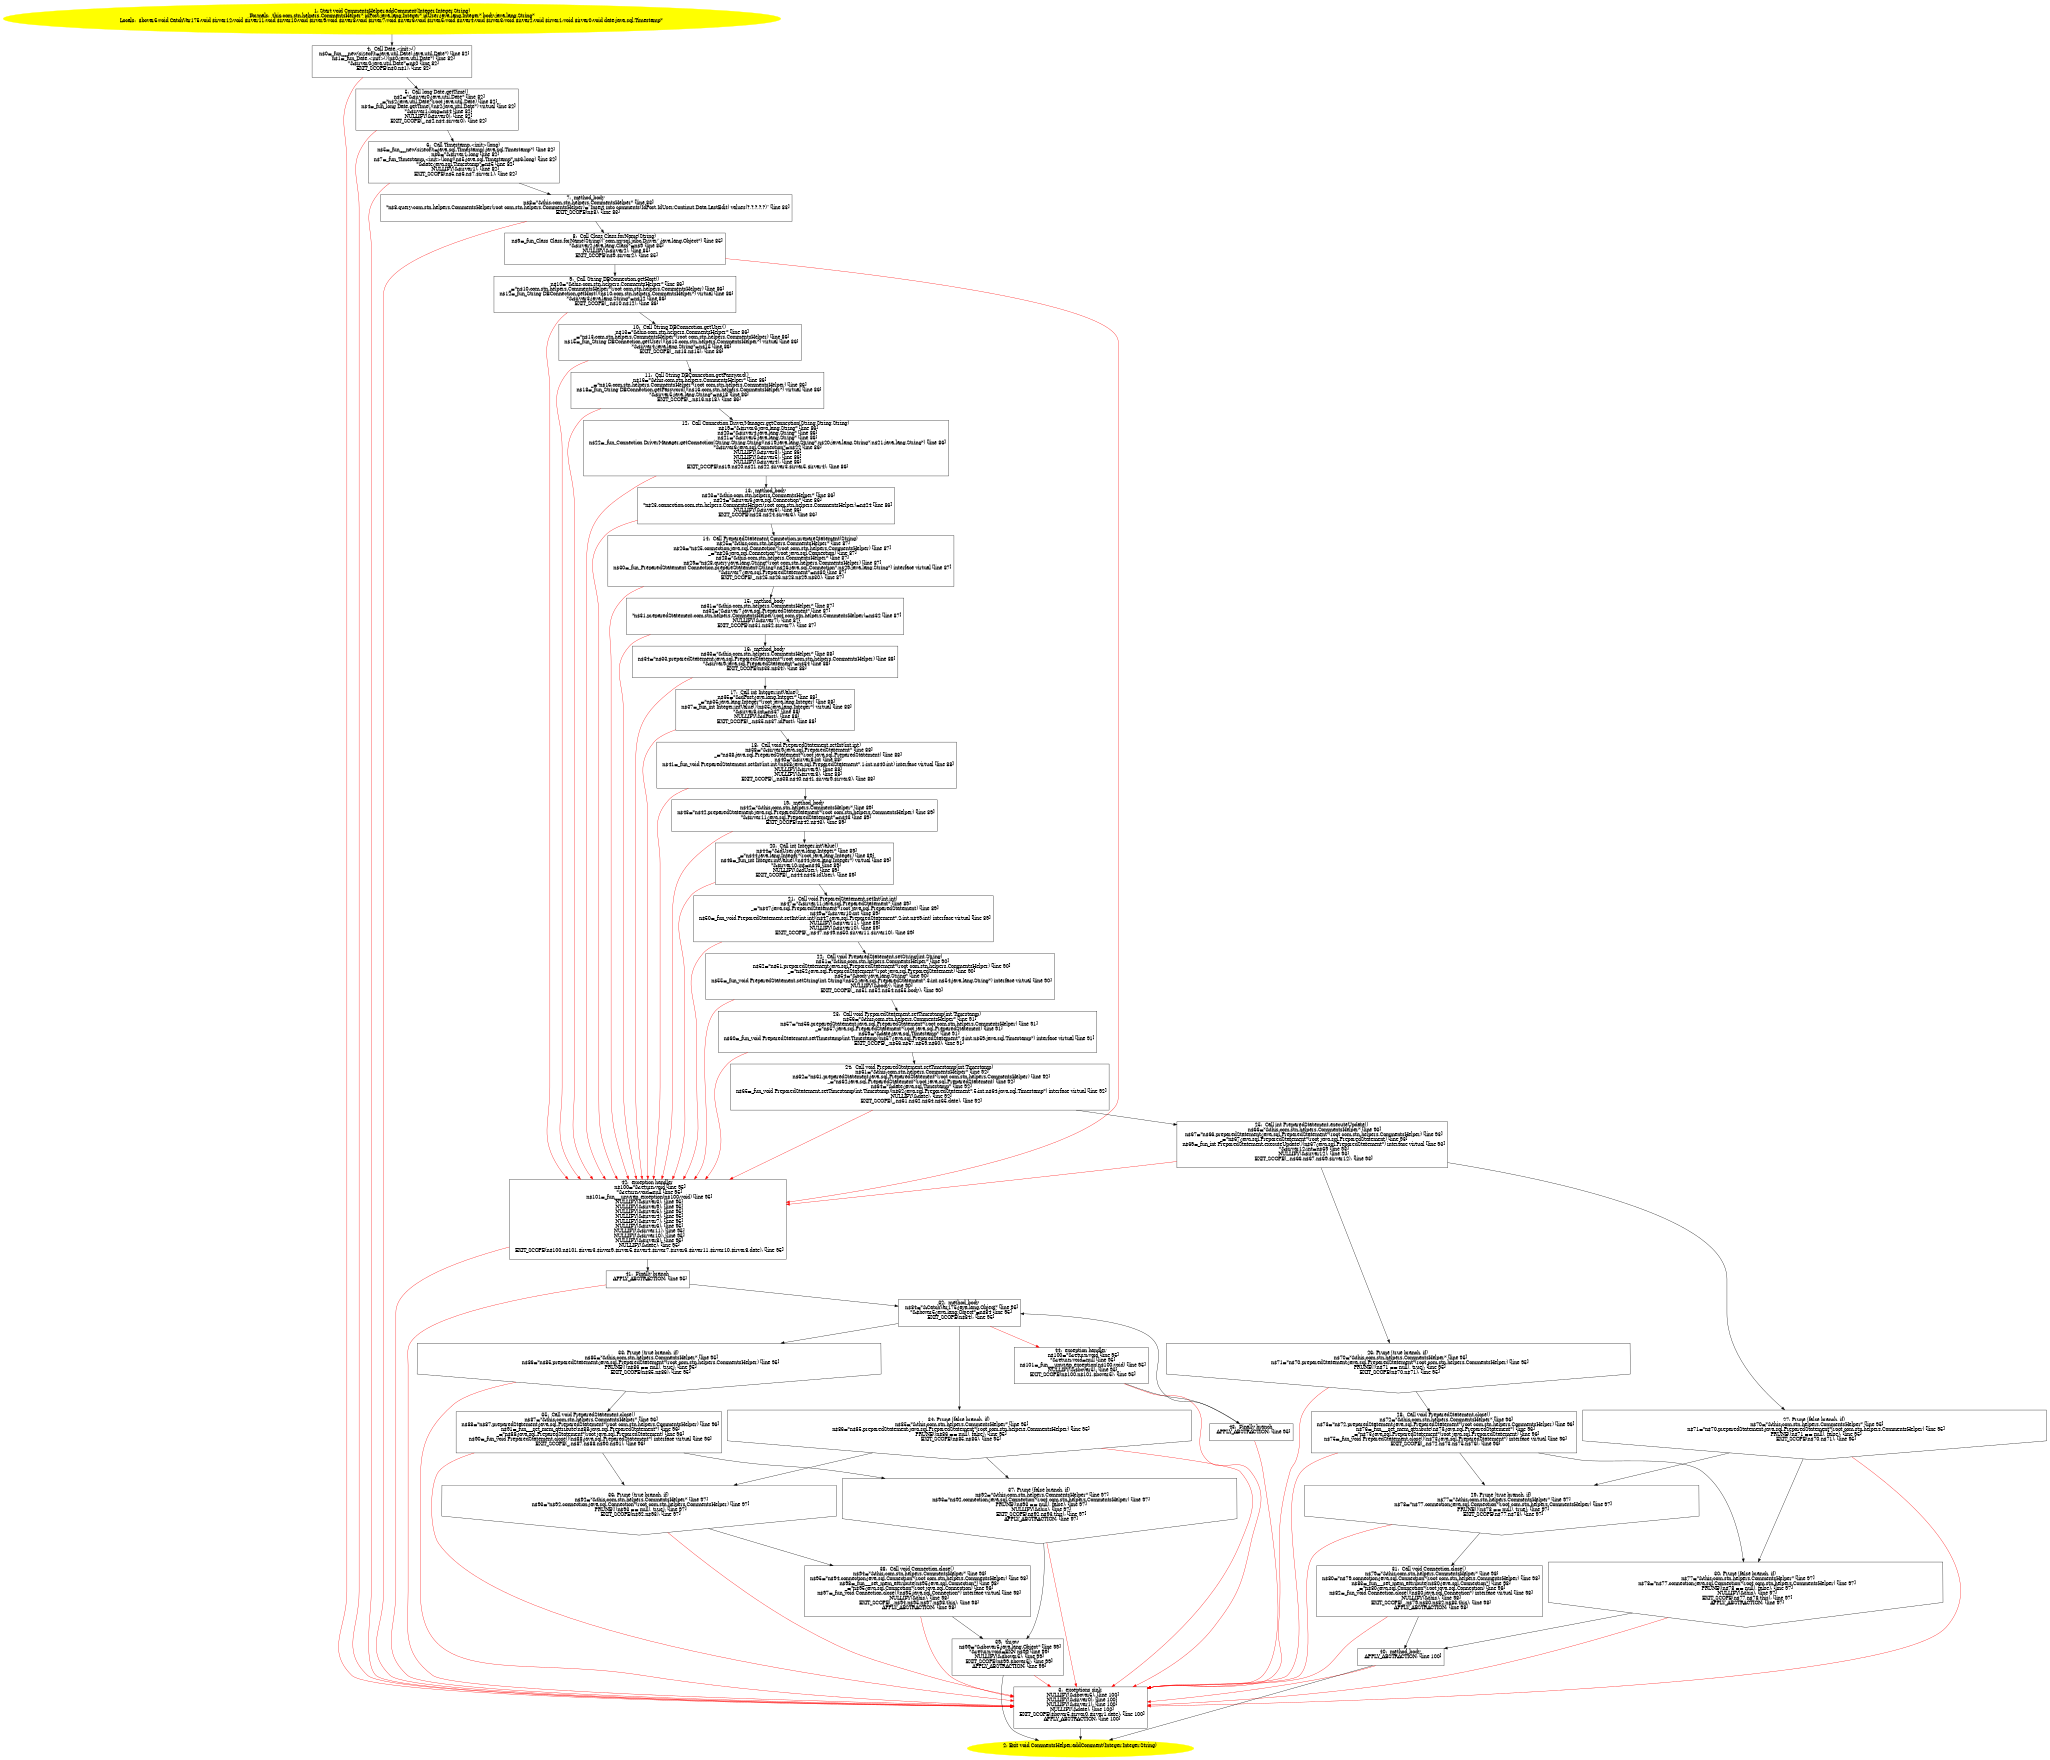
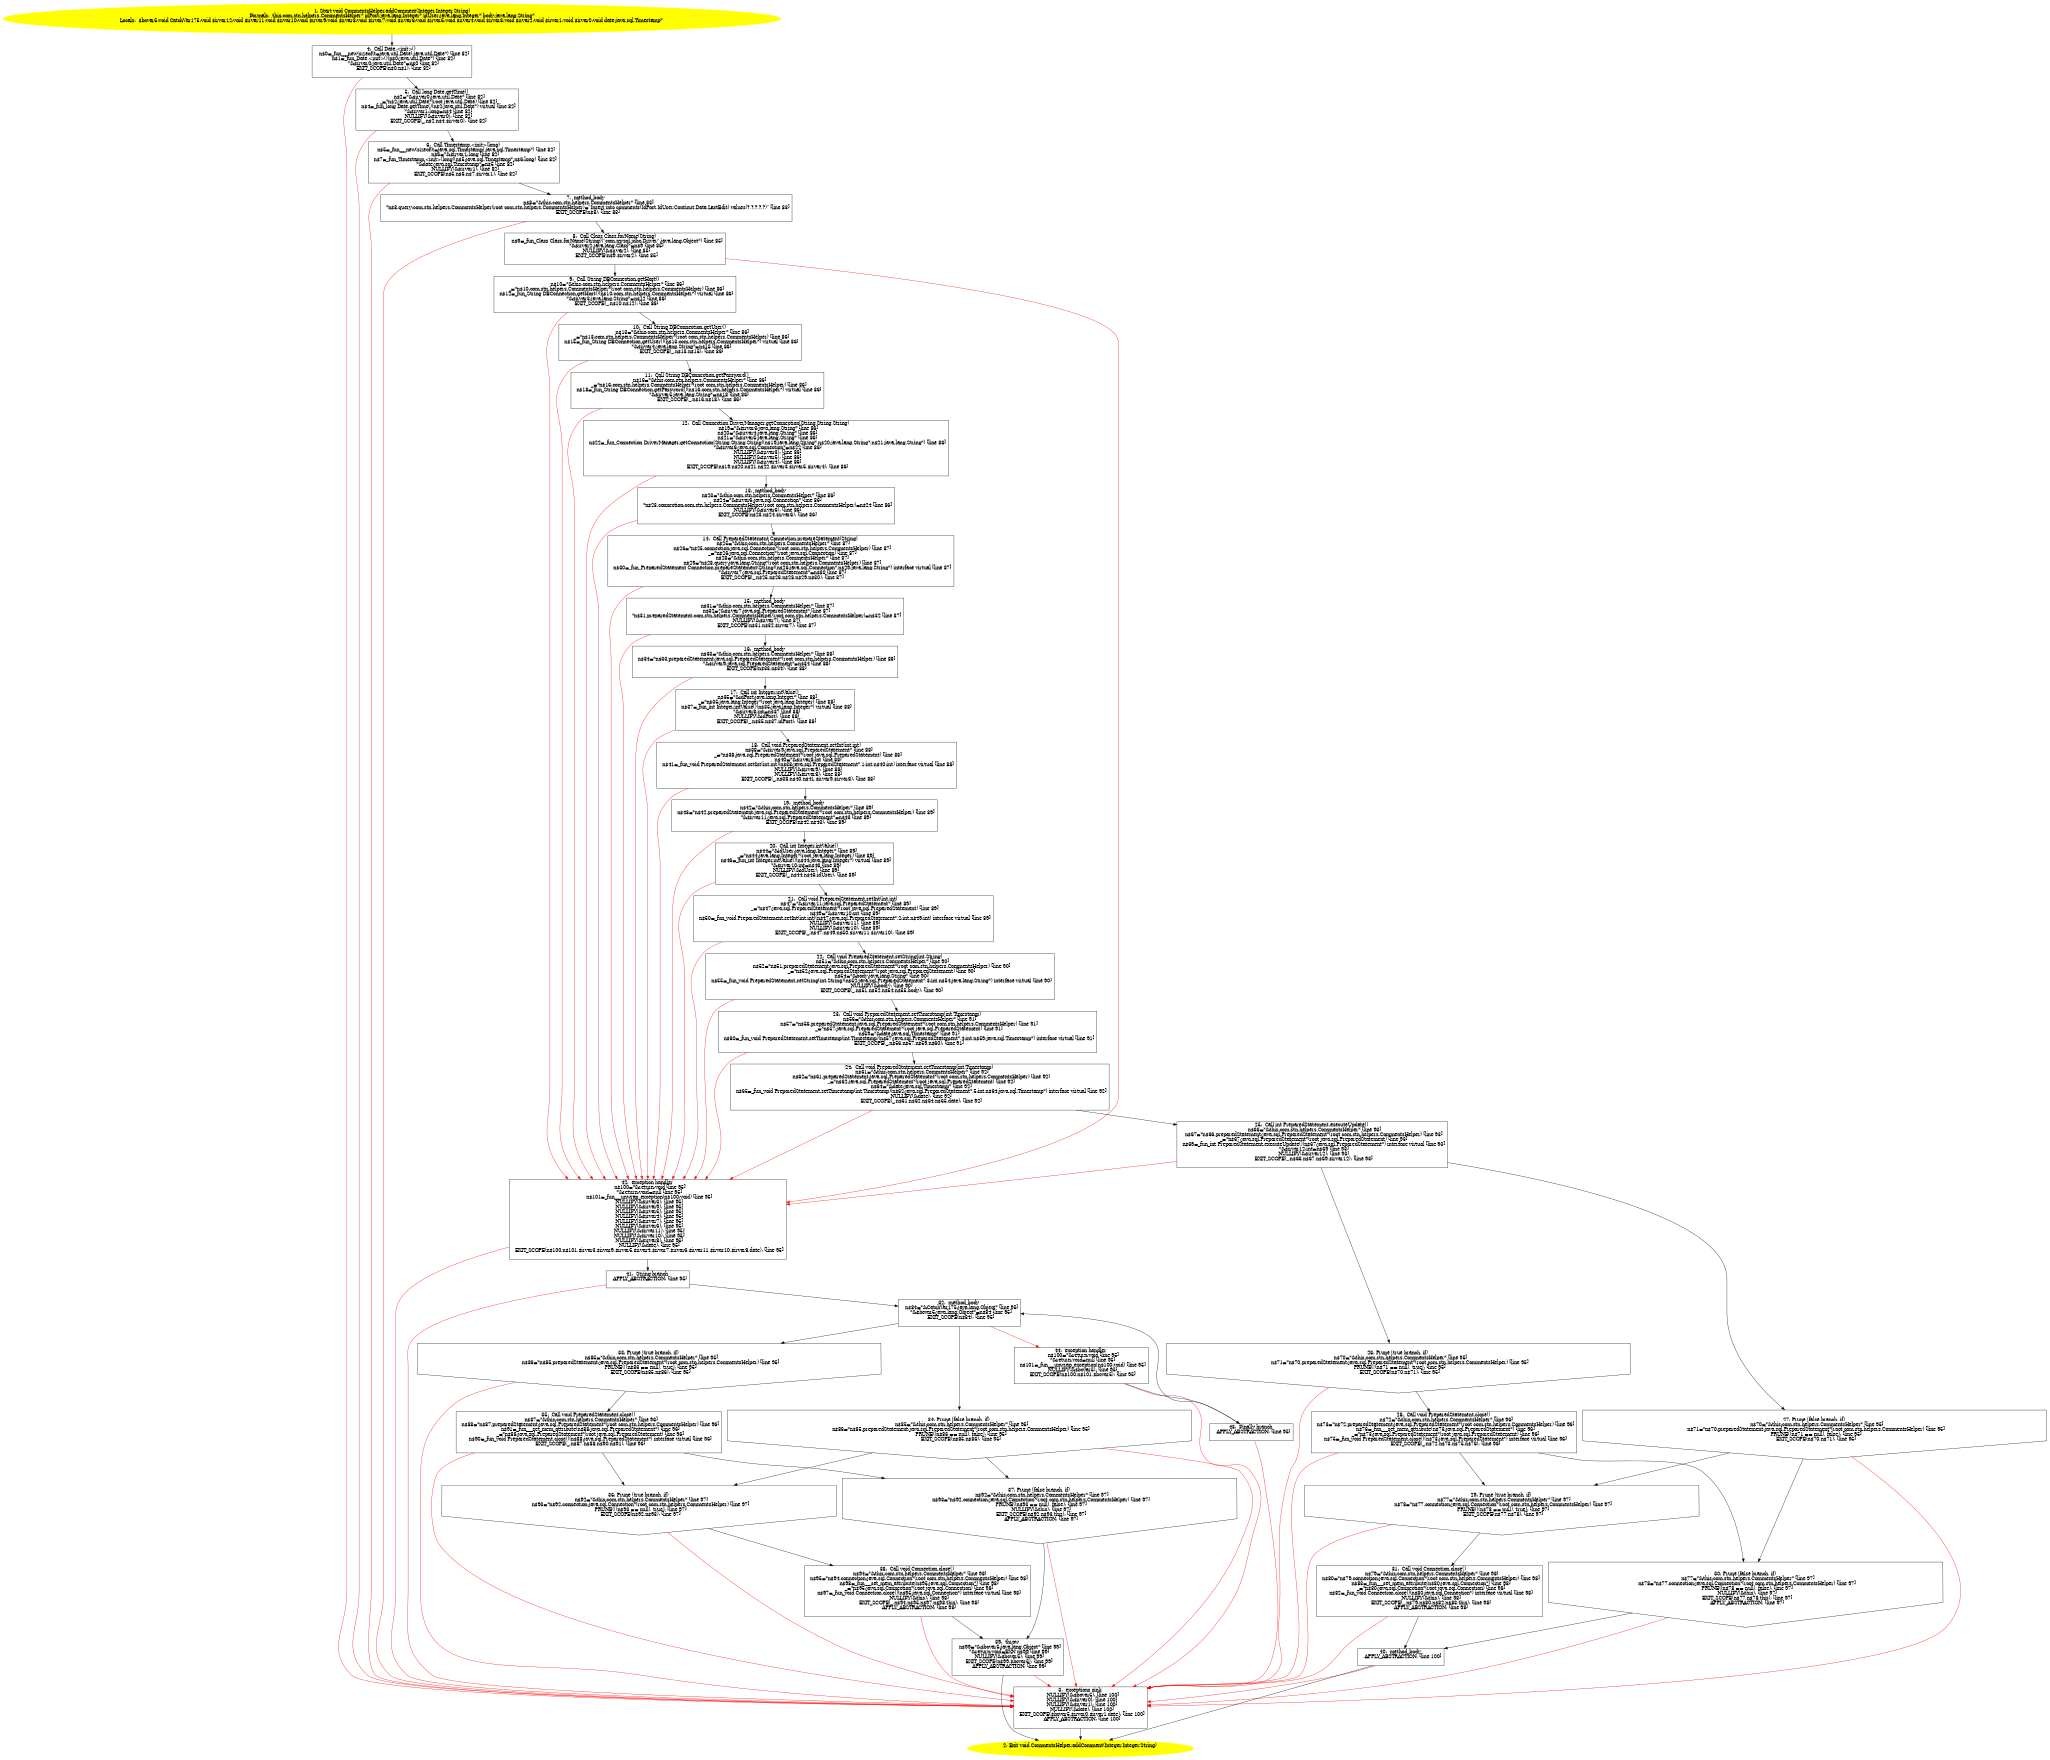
node "41:  Finally branch APPLY_ABSTRACTION; [line 95]": label "41:  Finally branch APPLY_ABSTRACTION; [line 95]" -> "41:  String branch APPLY_ABSTRACTION; [line 95]"
